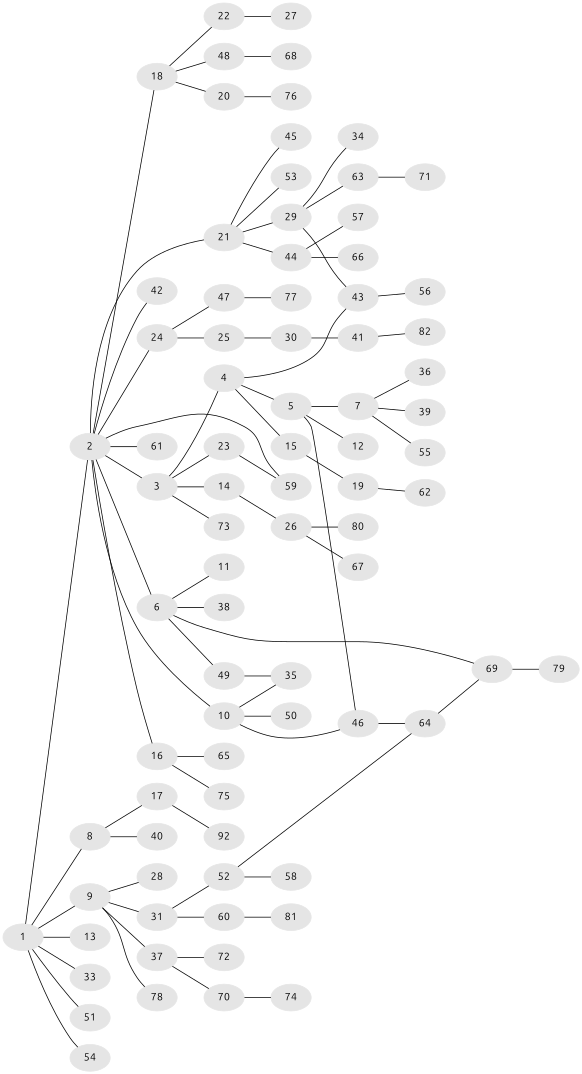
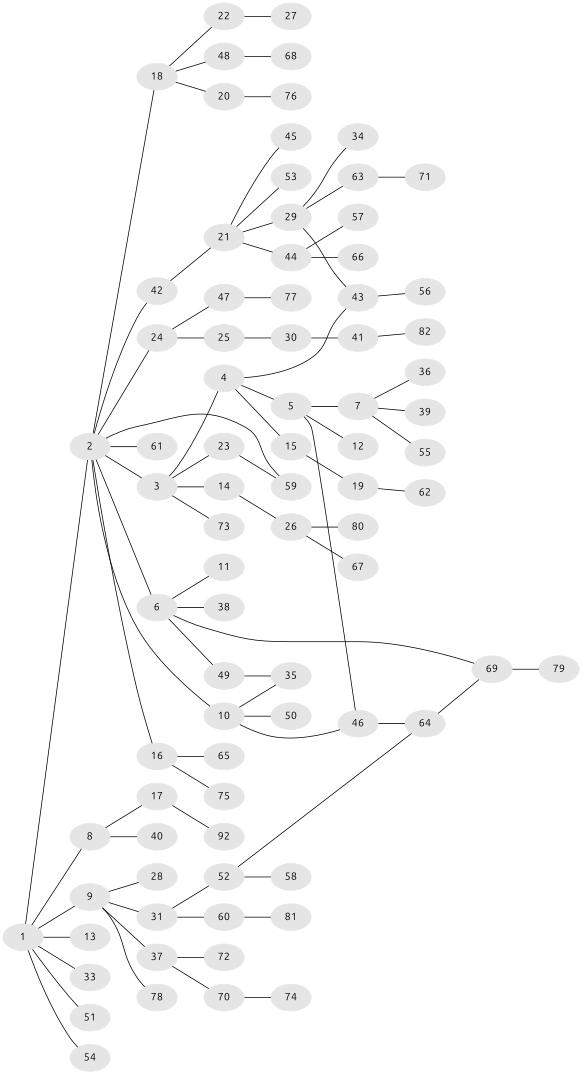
edge "21" -- "2": now "21" -- "42"
